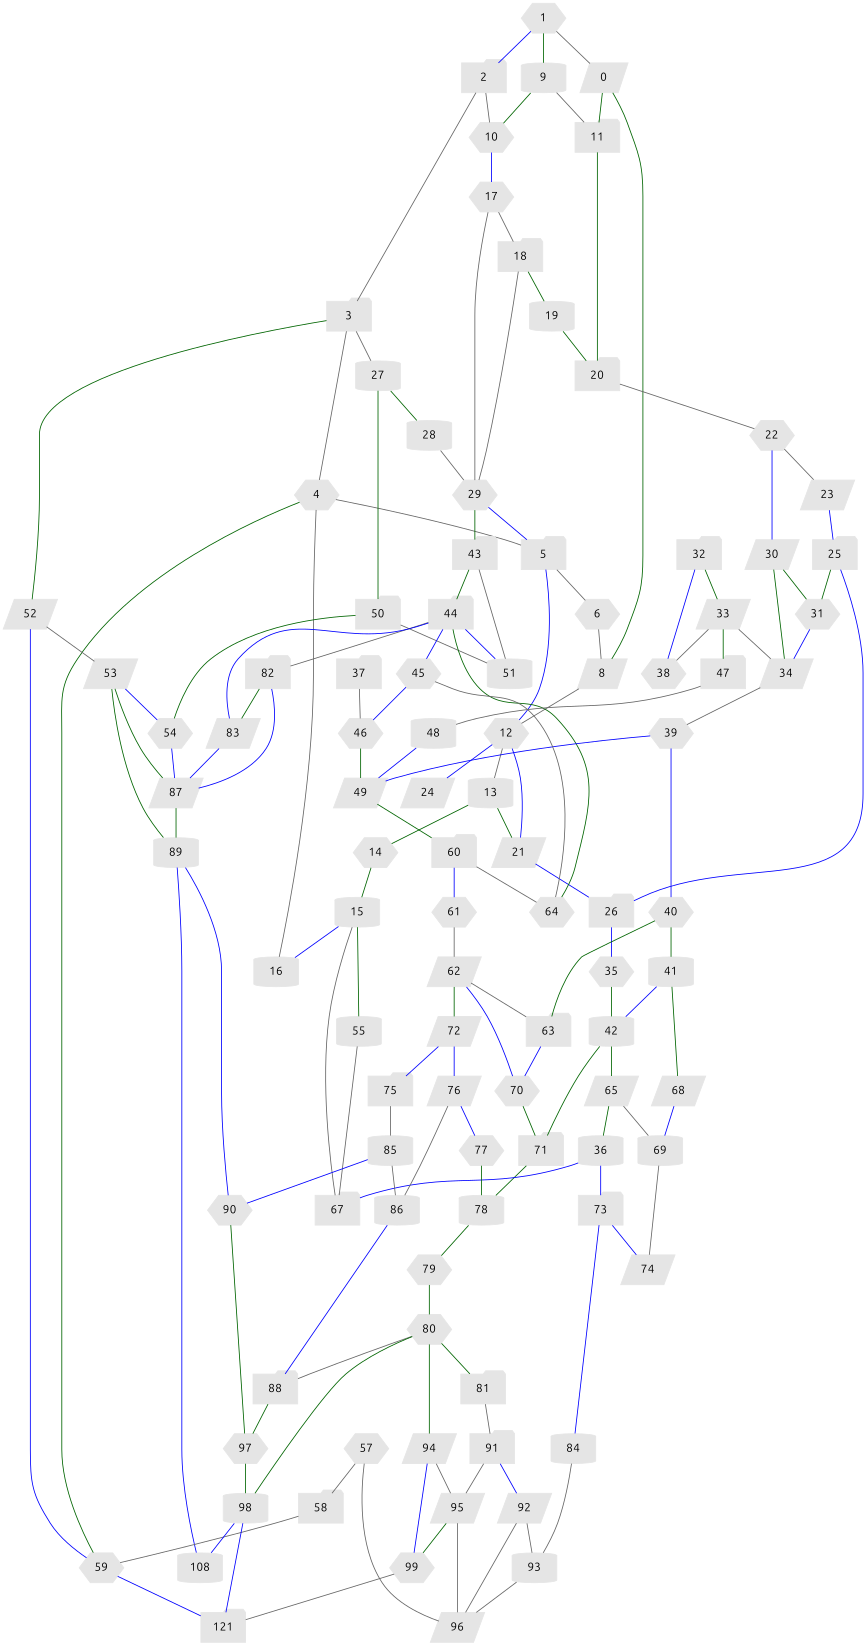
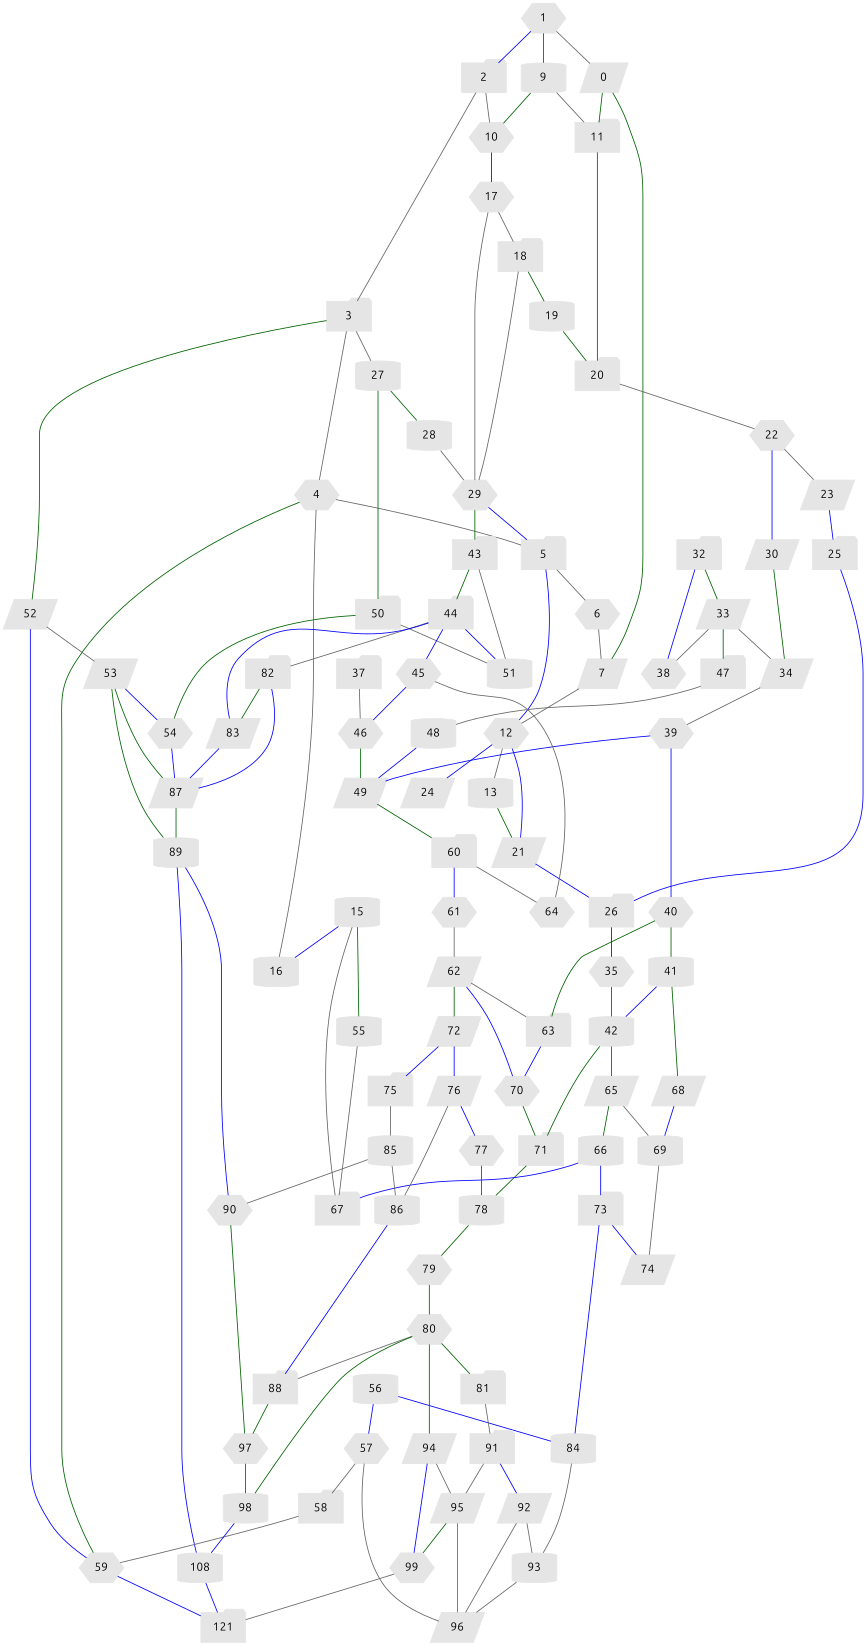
node "31": removed
node "8": label "8" -> "7"
edge "44" -- "64": removed
node "14": removed
node "36": label "36" -> "66"
edge "85" -- "90": color blue -> gray40
node "56": added
edge "98" -- "121": now "108" -- "121"
